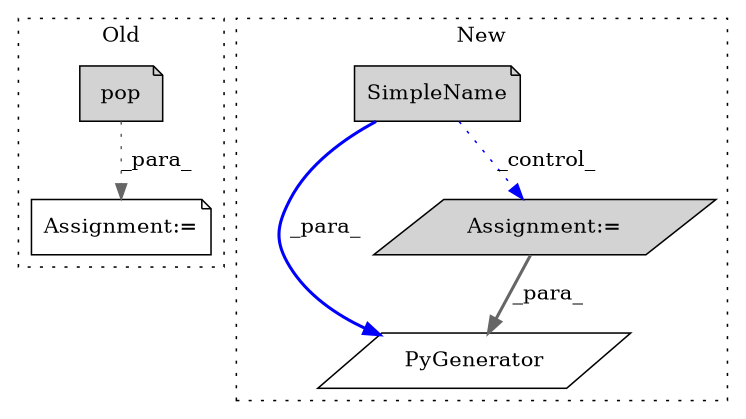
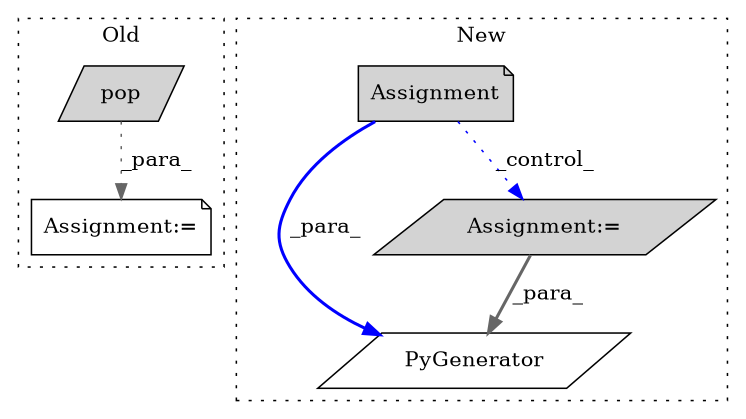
node "pop": shape note -> parallelogram
node "SimpleName": label "SimpleName" -> "Assignment"
